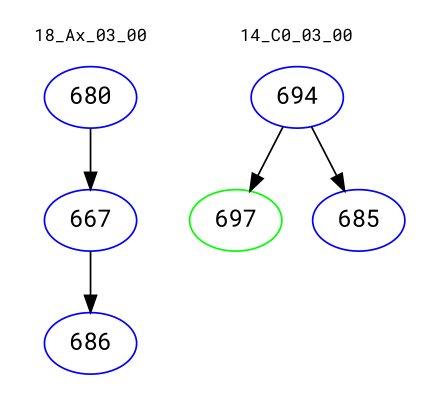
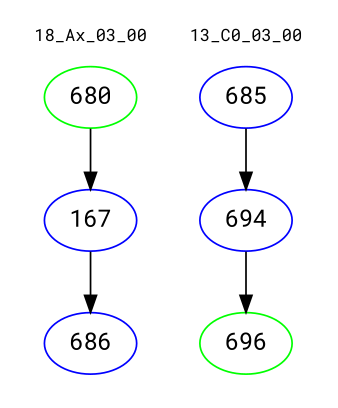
cluster "14_C0_03_00": label "14_C0_03_00" -> "13_C0_03_00"
node "680": color blue -> green
edge "694" -> "685": reversed
node "667": label "667" -> "167"
node "697": label "697" -> "696"
